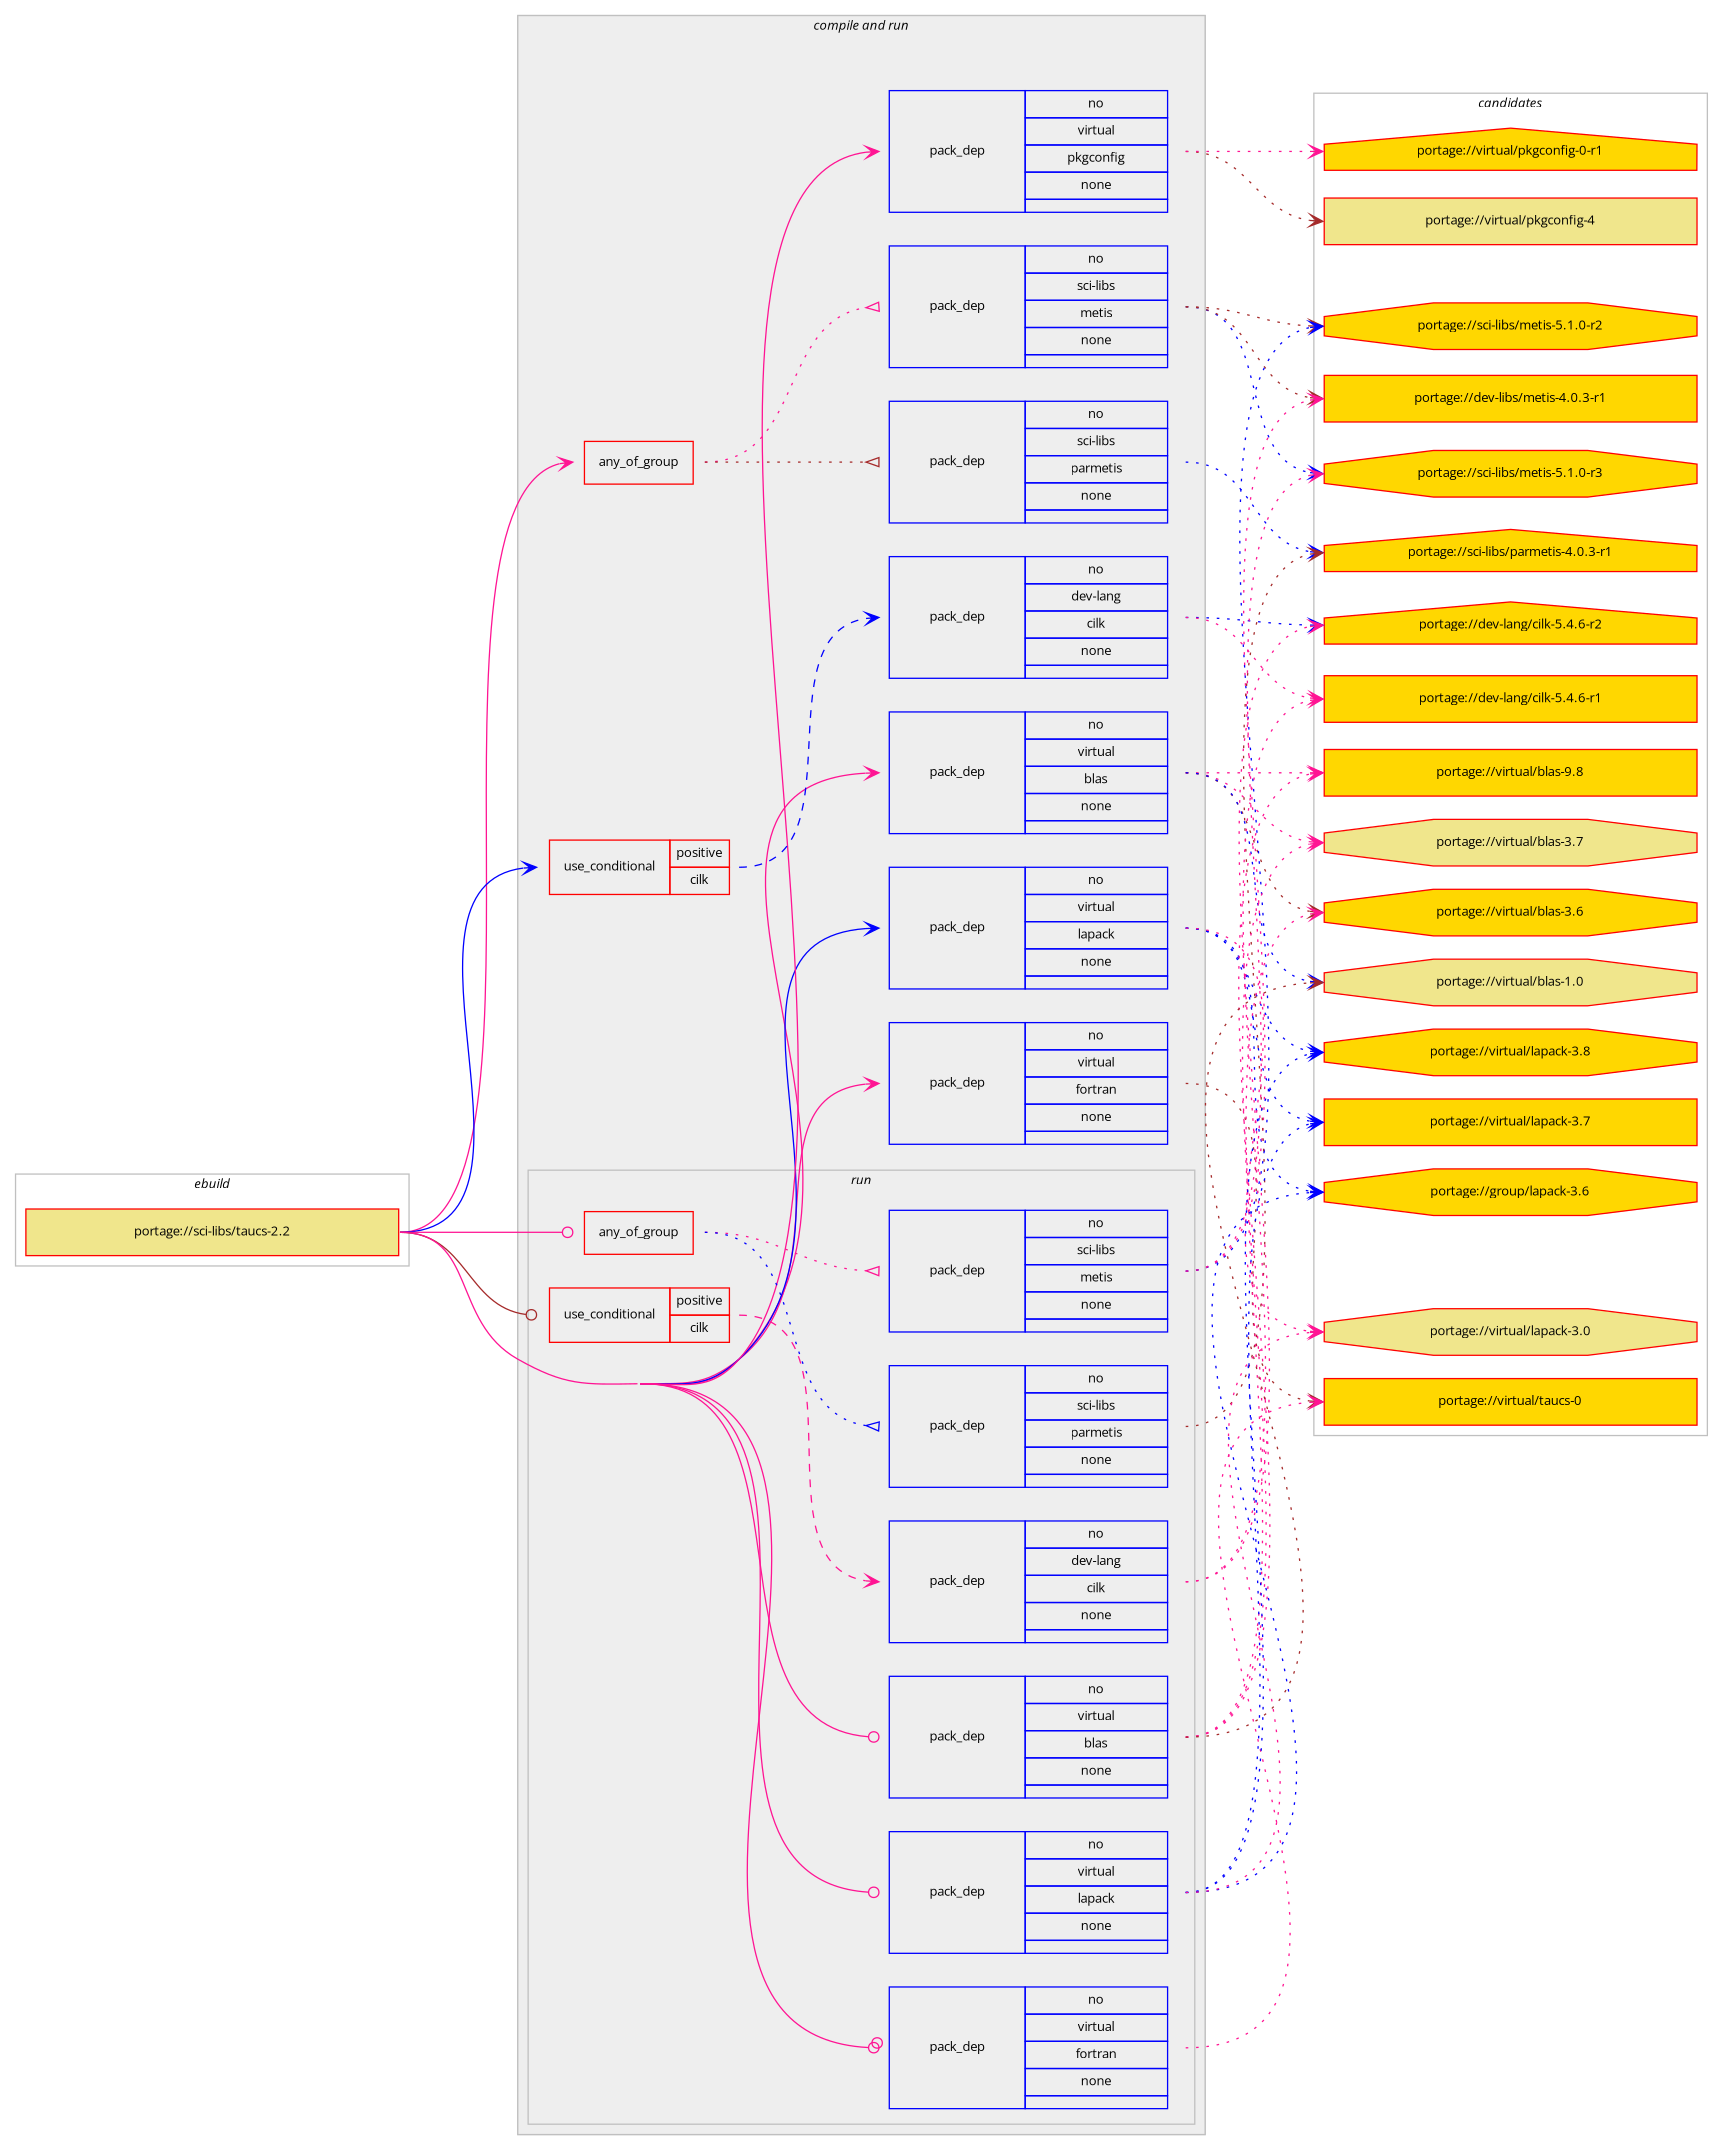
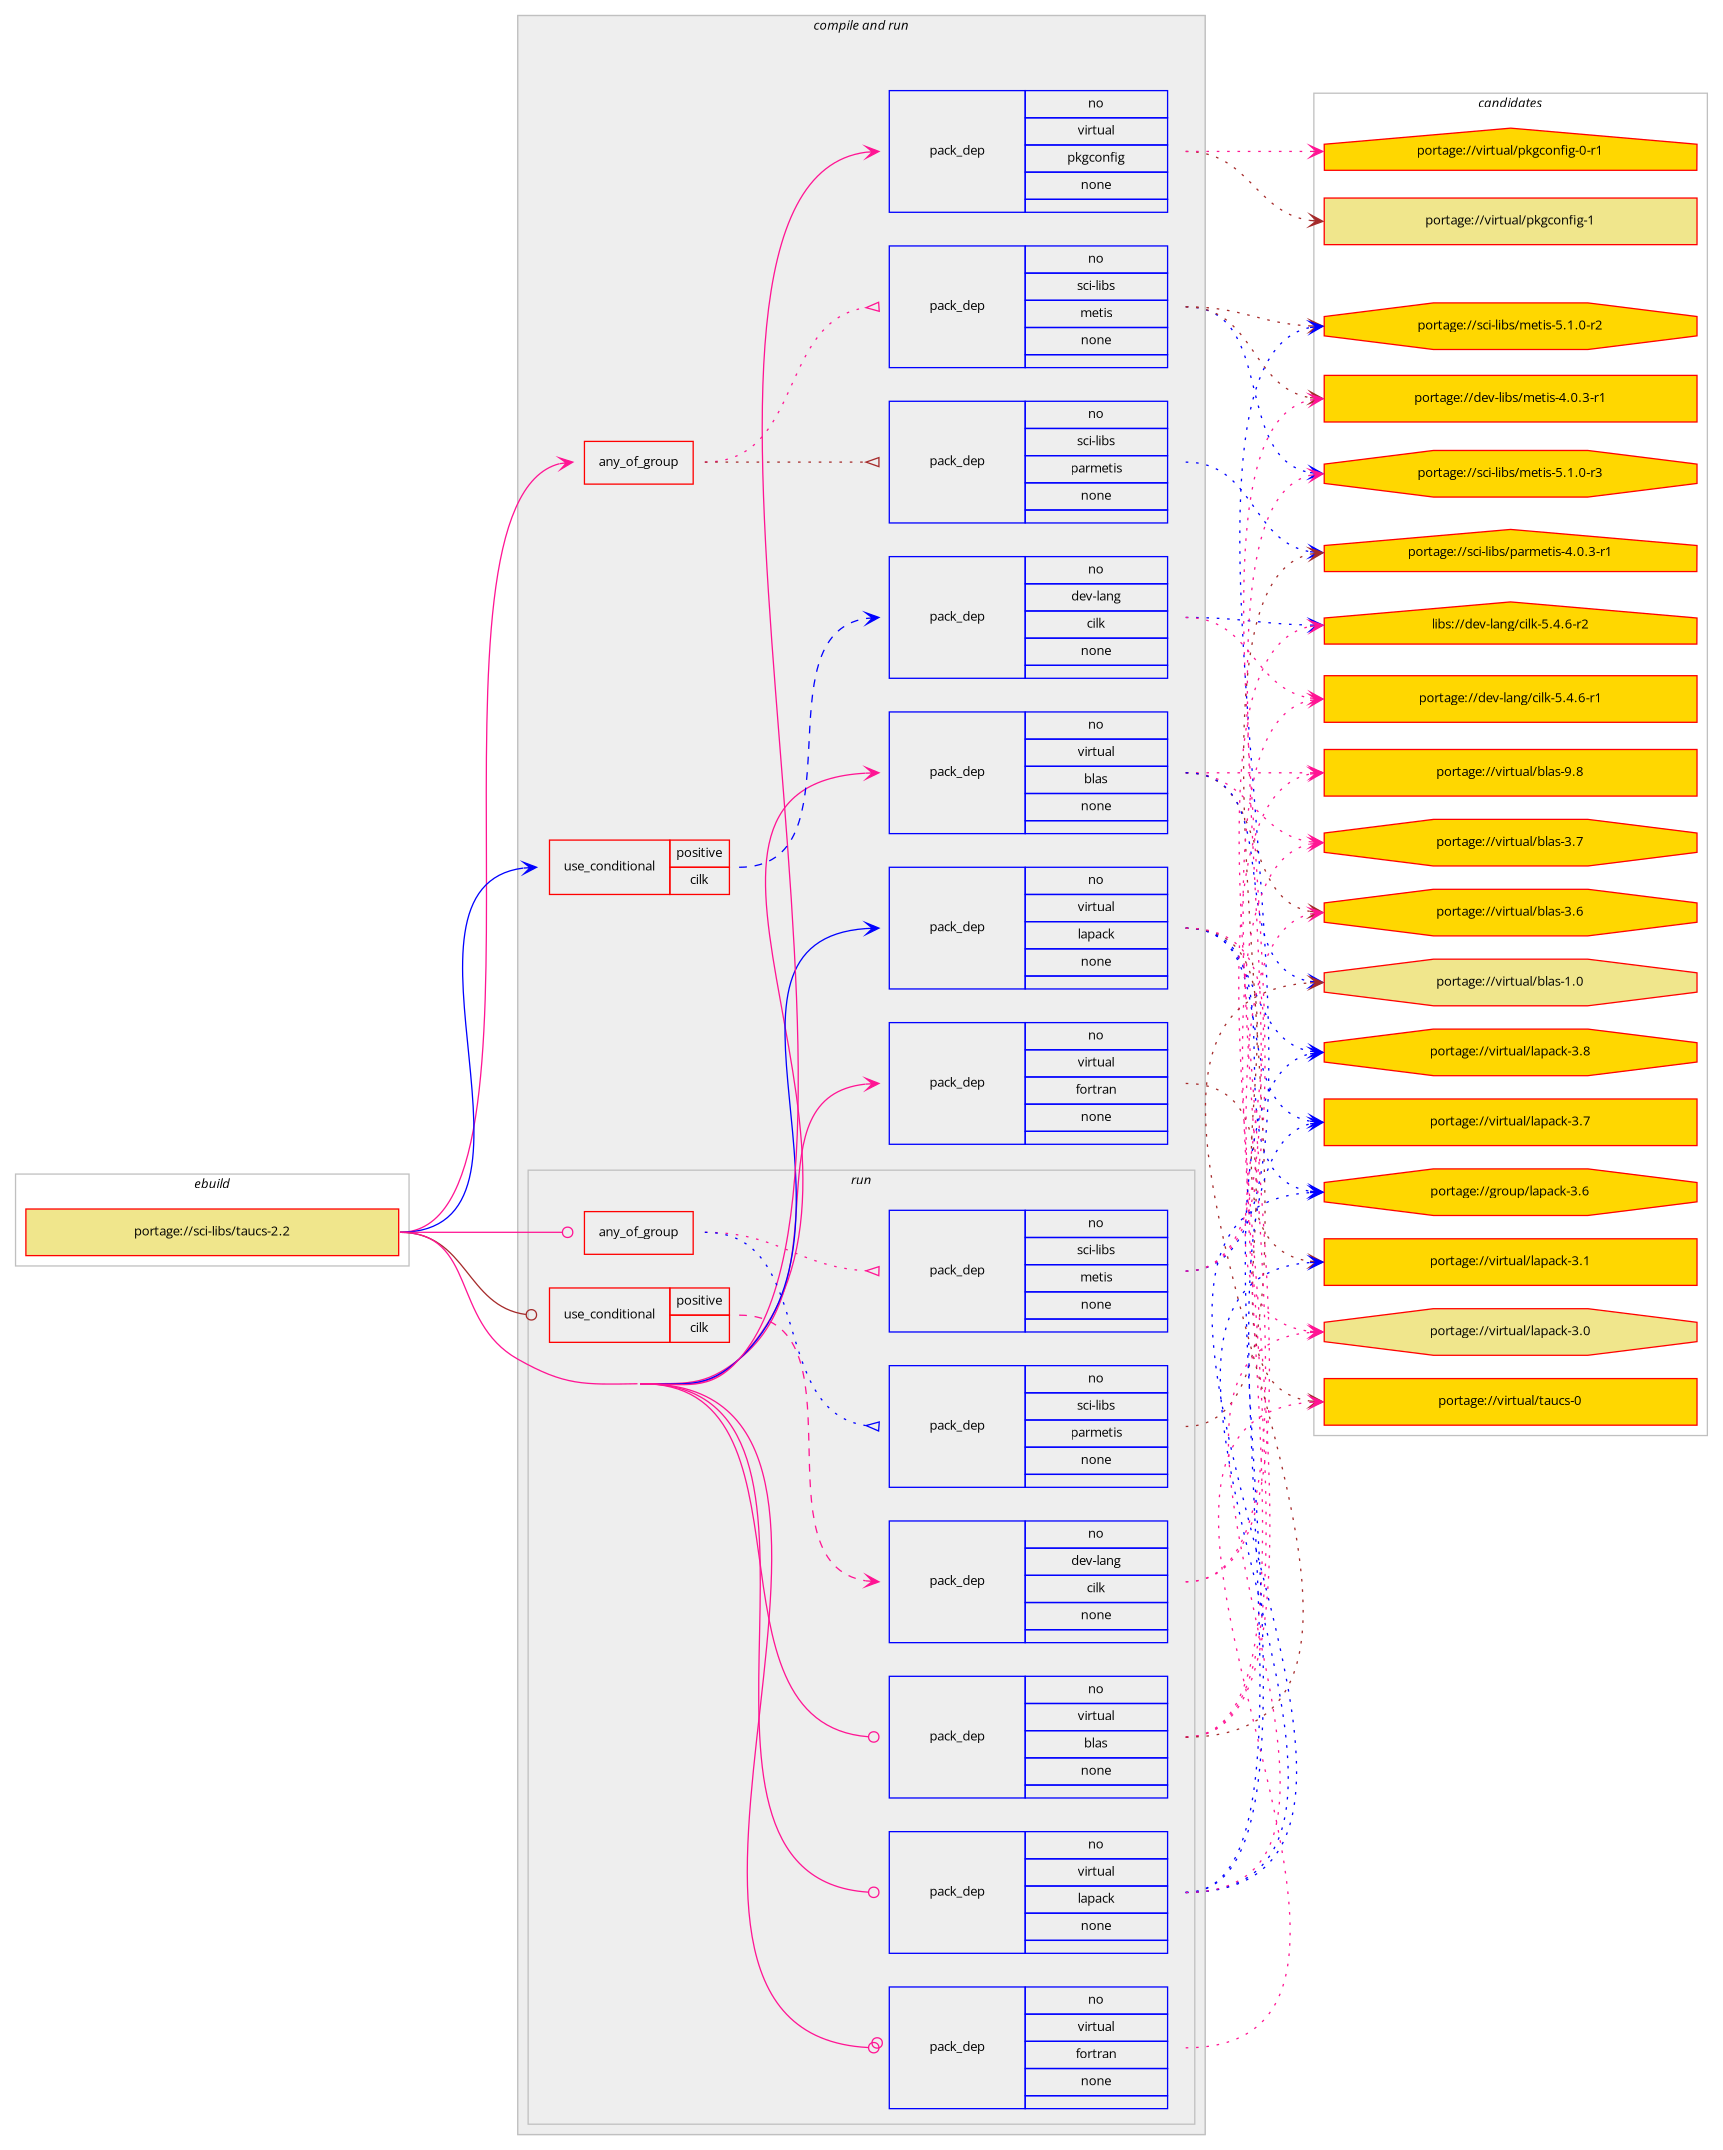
node "portage://virtual/pkgconfig-4": label "portage://virtual/pkgconfig-4" -> "portage://virtual/pkgconfig-1"
node "portage://dev-lang/cilk-5.4.6-r2": label "portage://dev-lang/cilk-5.4.6-r2" -> "libs://dev-lang/cilk-5.4.6-r2"
node "portage://virtual/blas-3.7": fillcolor khaki -> gold
node "portage://virtual/lapack-3.1": added
